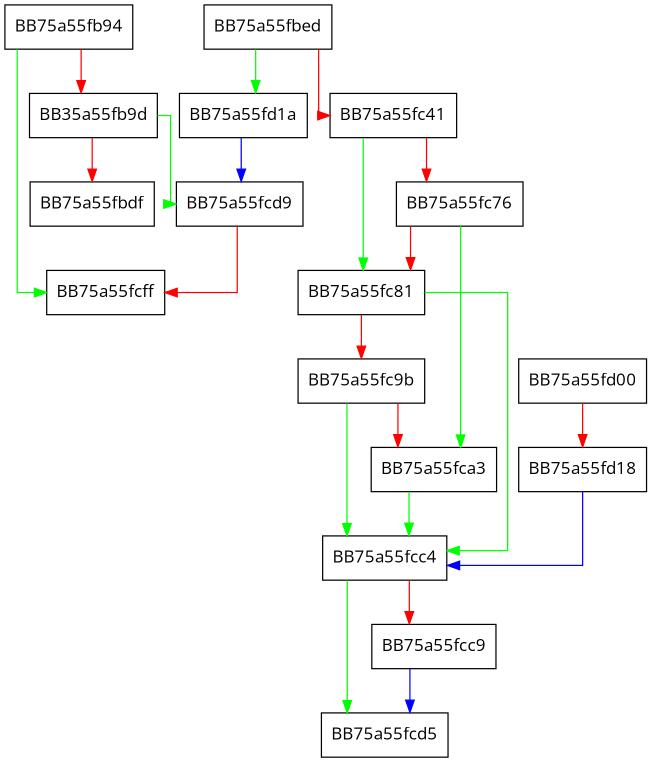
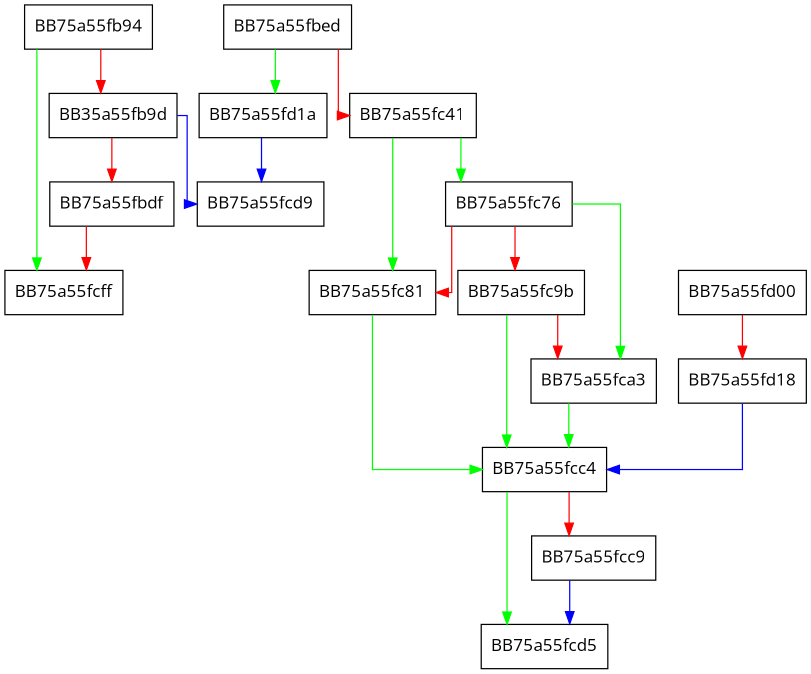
edge "BB75a55fc41" -> "BB75a55fc76": color red -> green
edge "BB35a55fb9d" -> "BB75a55fcd9": color green -> blue
edge "BB75a55fcd9" -> "BB75a55fcff": now "BB75a55fbdf" -> "BB75a55fcff"
edge "BB75a55fc81" -> "BB75a55fc9b": now "BB75a55fc76" -> "BB75a55fc9b"
